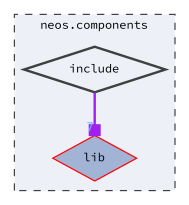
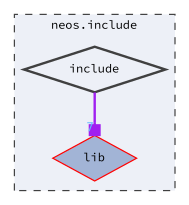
cluster "neos.components": label "neos.components" -> "neos.include"
